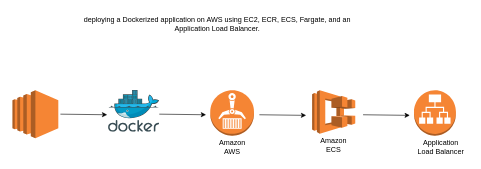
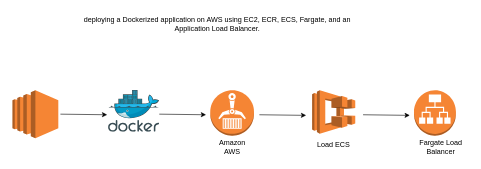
node "Amazon ECS": label "Amazon ECS" -> "Load ECS"
node "Application Load Balancer": label "Application Load Balancer" -> "Fargate Load Balancer"
